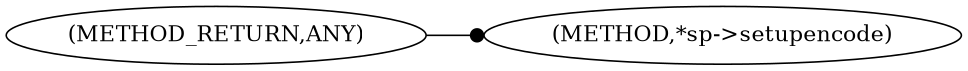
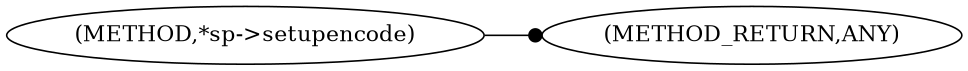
edge "(METHOD_RETURN,ANY)" -> "(METHOD,*sp->setupencode)": reversed
